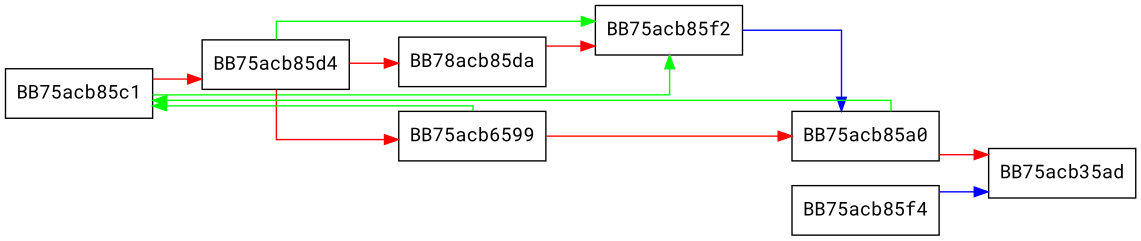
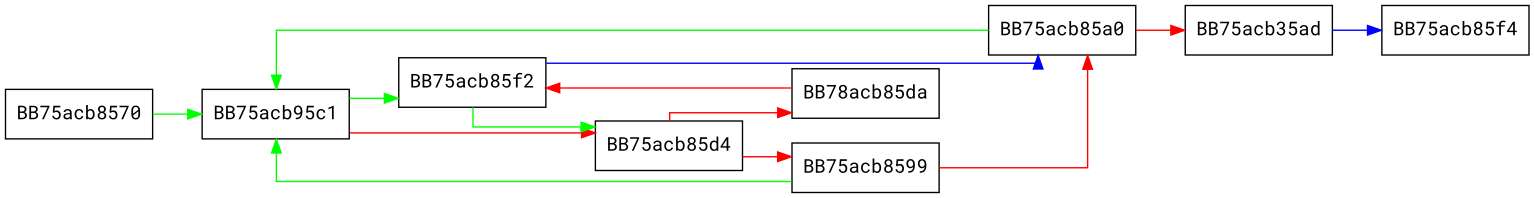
edge "BB75acb85d4" -> "BB75acb85f2": reversed
node "BB75acb85c1": label "BB75acb85c1" -> "BB75acb95c1"
node "BB75acb8570": added
node "BB75acb6599": label "BB75acb6599" -> "BB75acb8599"
edge "BB75acb85f4" -> "BB75acb35ad": reversed
